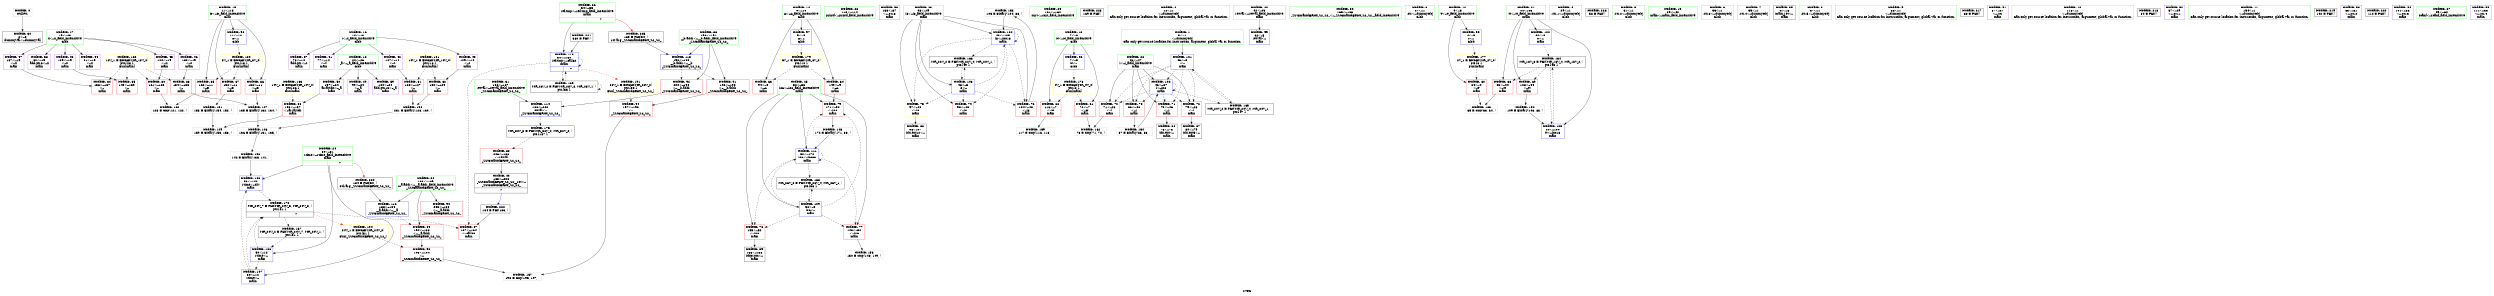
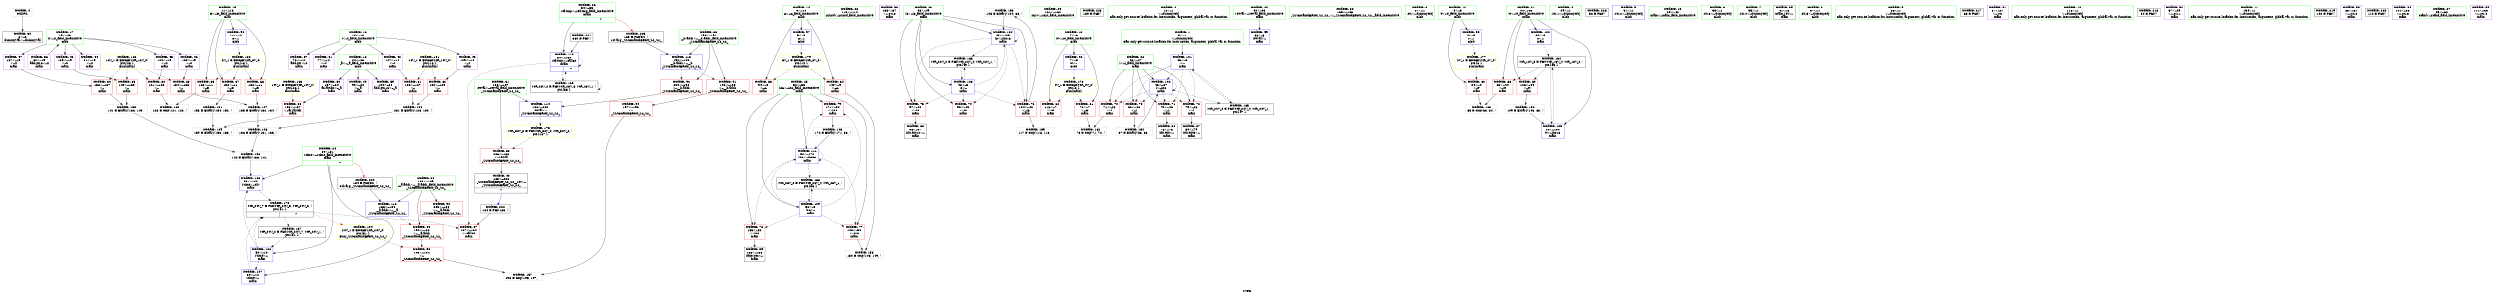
node "NodeID: 5": color green -> blue
edge "NodeID: 17" -> "NodeID: 58": reversed
node "NodeID: 191": removed
edge "NodeID: 64" -> "NodeID: 79": now "NodeID: 64" -> "NodeID: 158"
node "NodeID: 155": added
node "NodeID: 75": color yellow -> red
edge "NodeID: 31" -> "NodeID: 88": added
edge "NodeID: 62" -> "NodeID: 159": now "NodeID: 76" -> "NodeID: 159"
node "NodeID: 175": color black -> yellow
edge "NodeID: 107" -> "NodeID: 108": now "NodeID: 106" -> "NodeID: 108"
